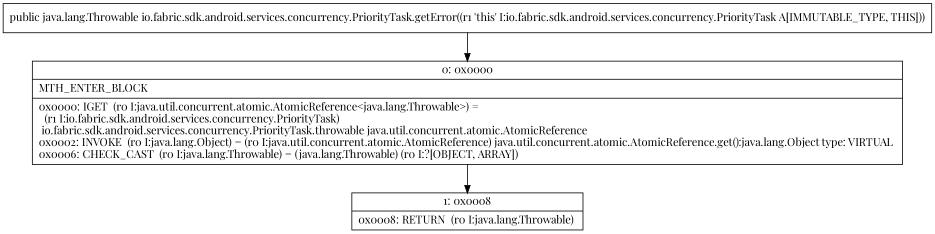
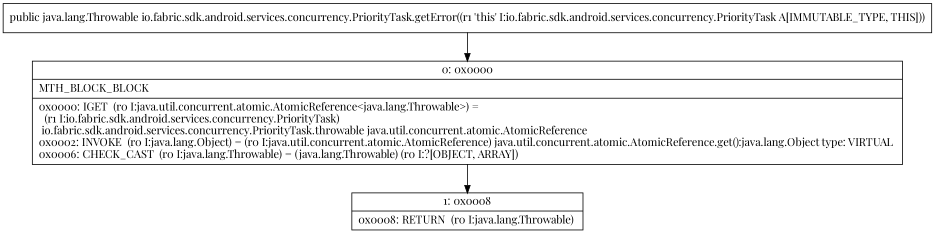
node "0: 0x0000": text "MTH_ENTER_BLOCK" -> "MTH_BLOCK_BLOCK"
